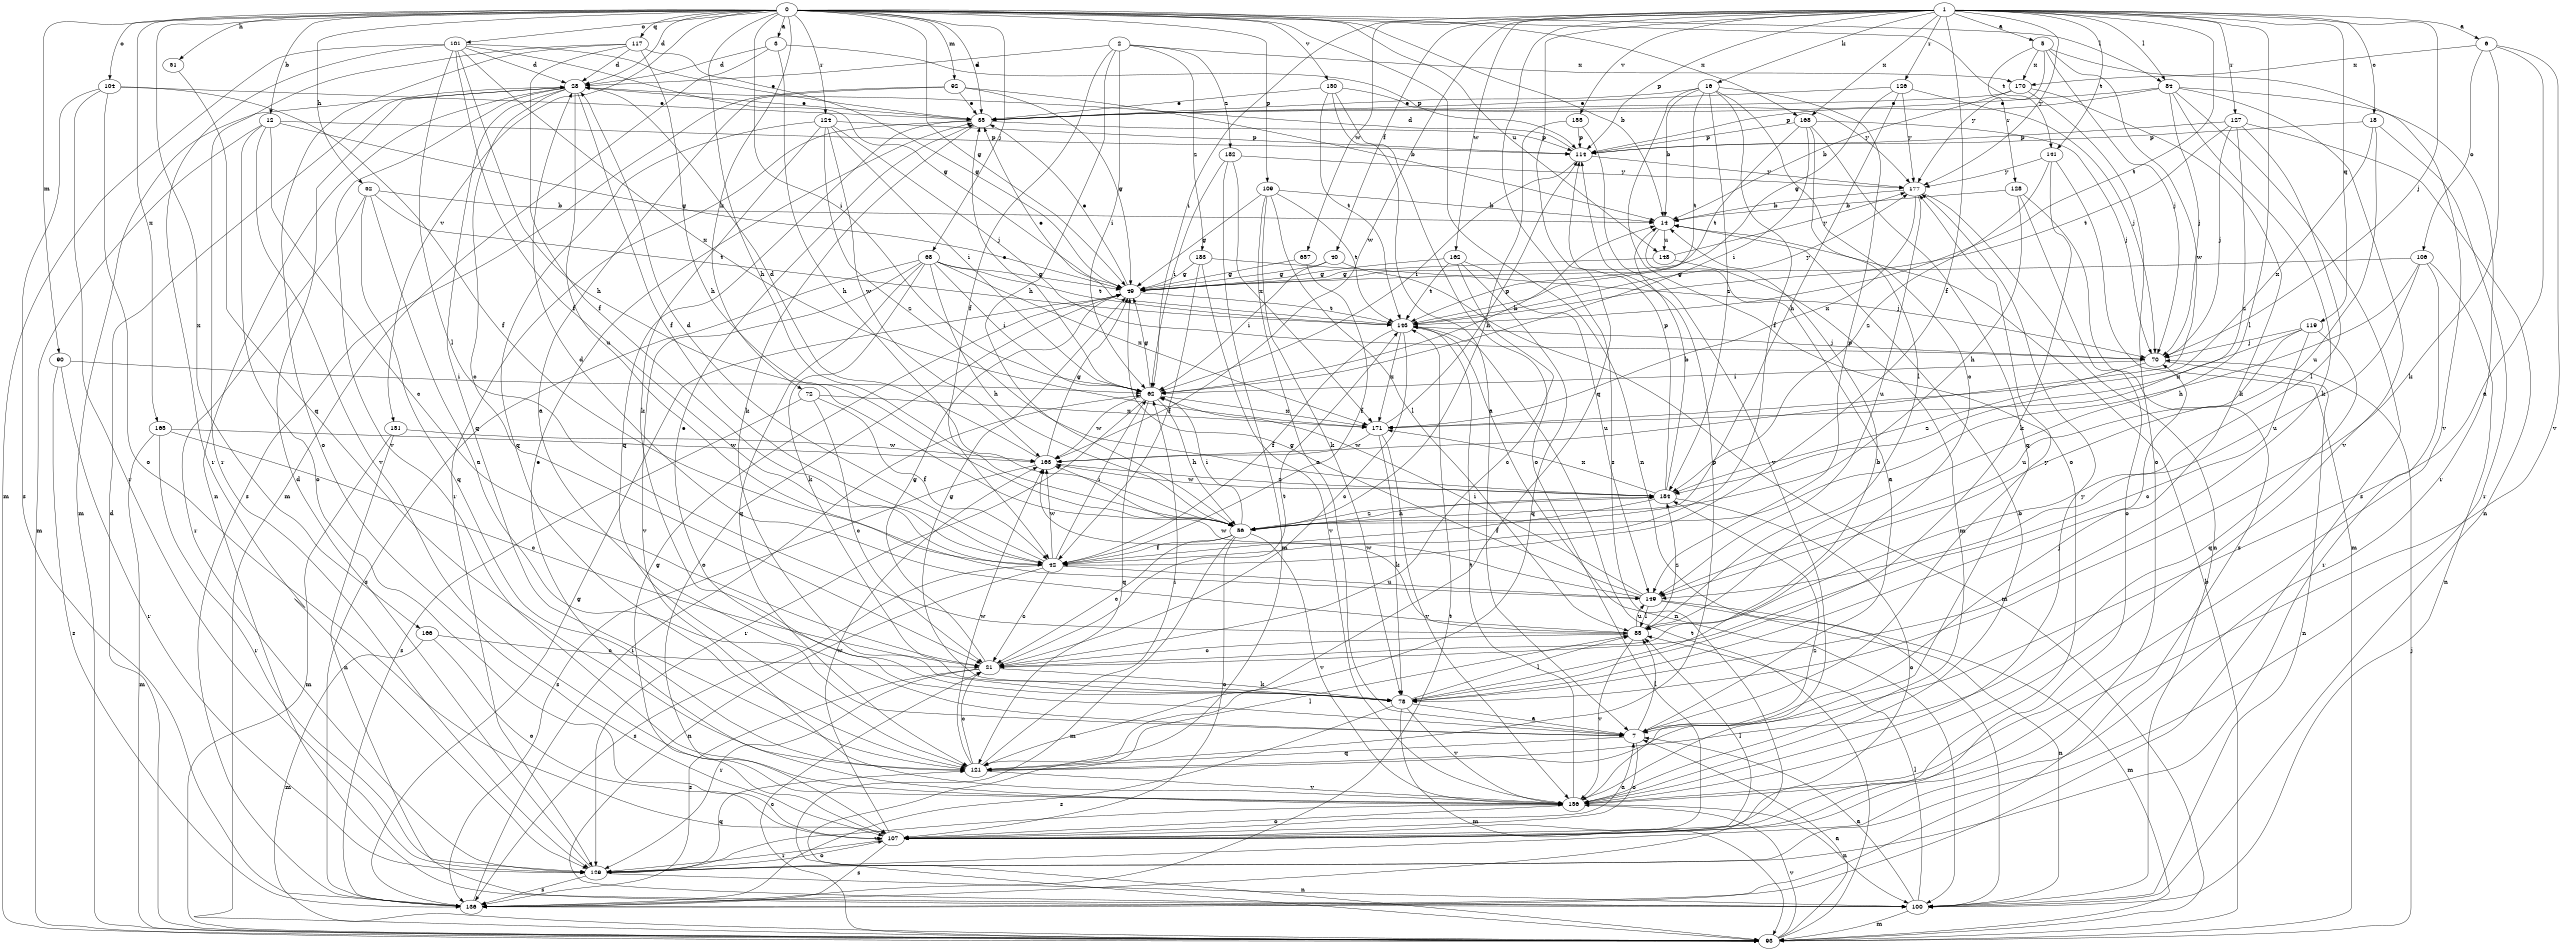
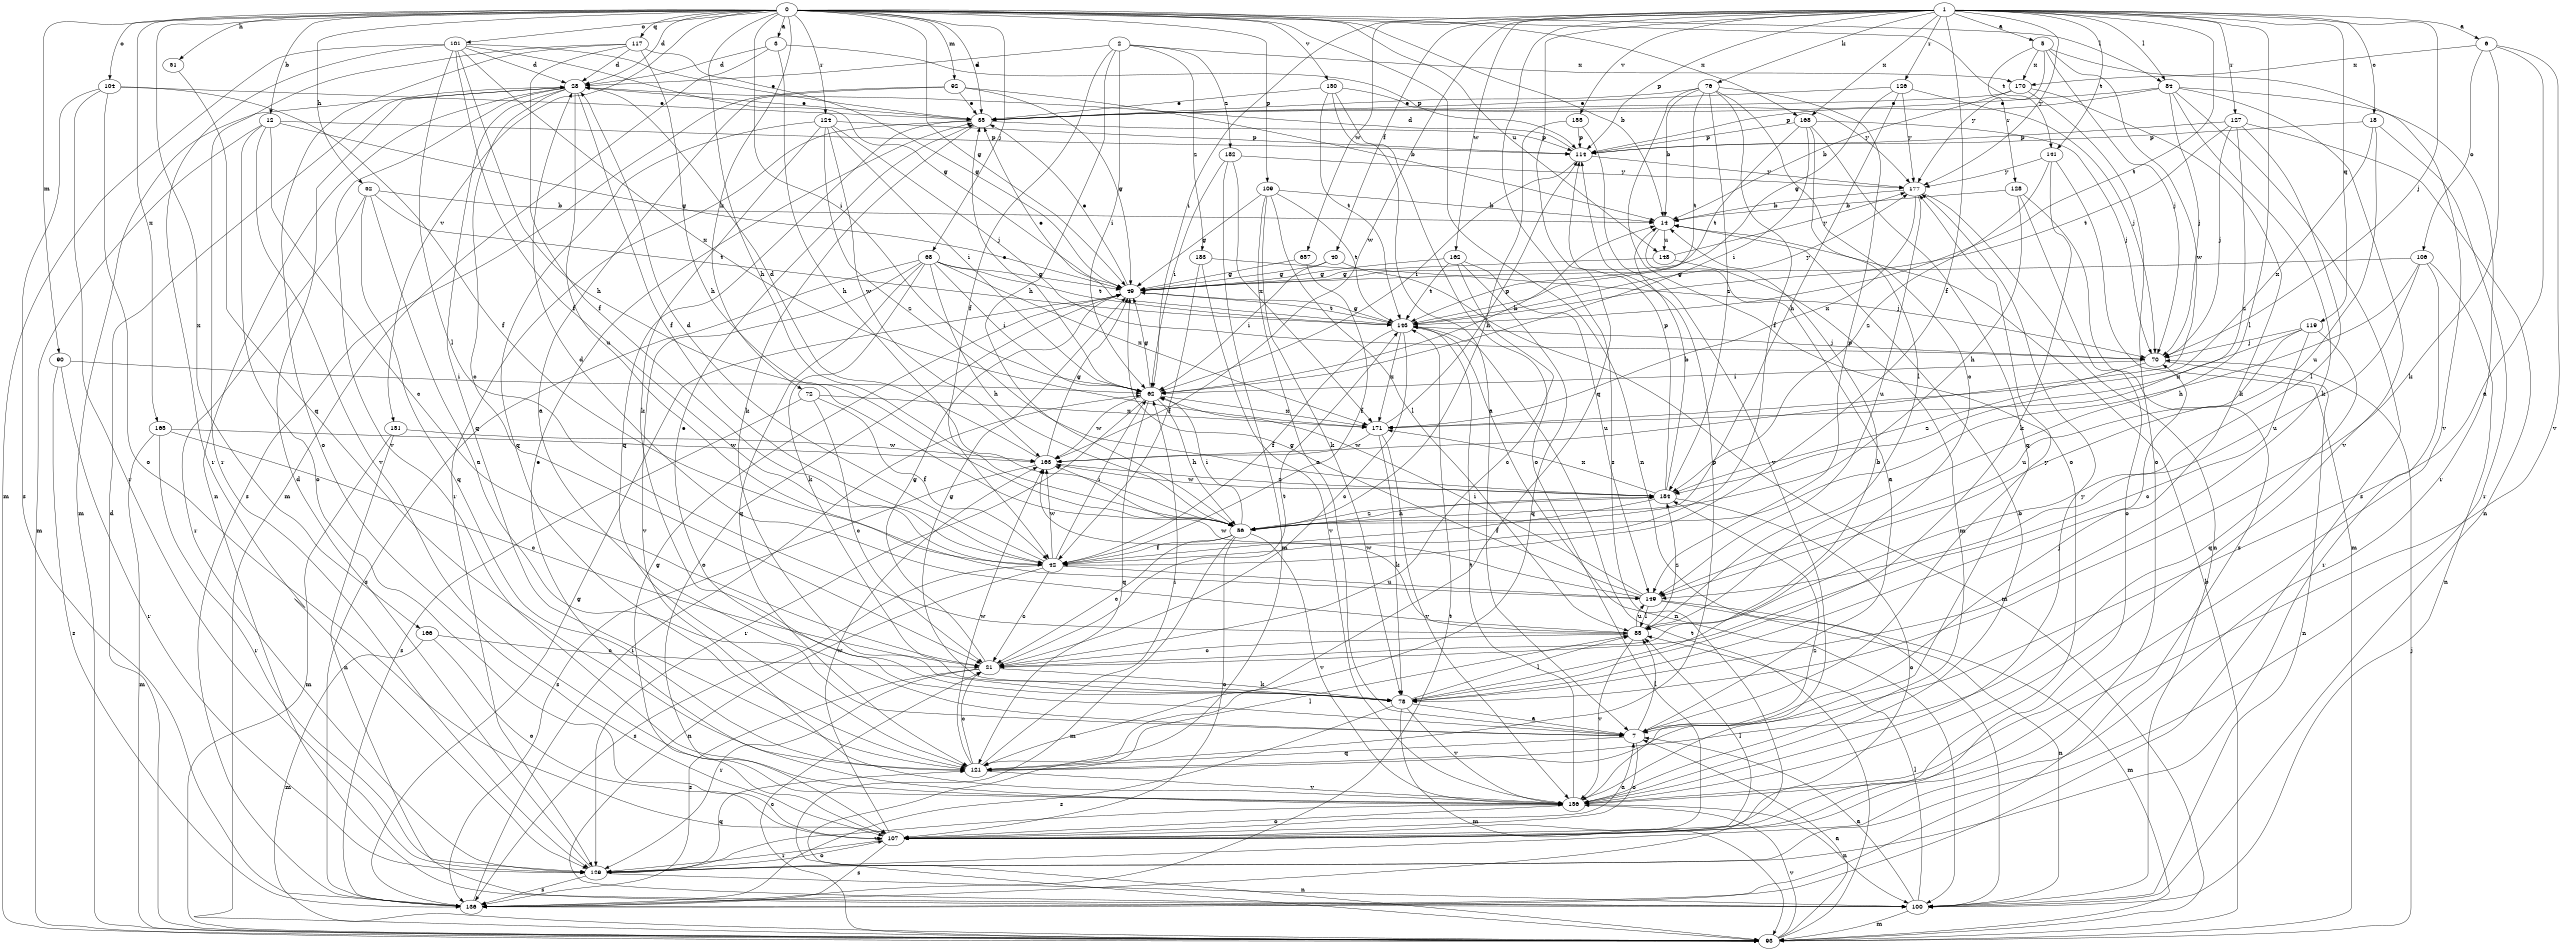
node "16": label "16" -> "76"
edge "183" -> "49": now "143" -> "49"
